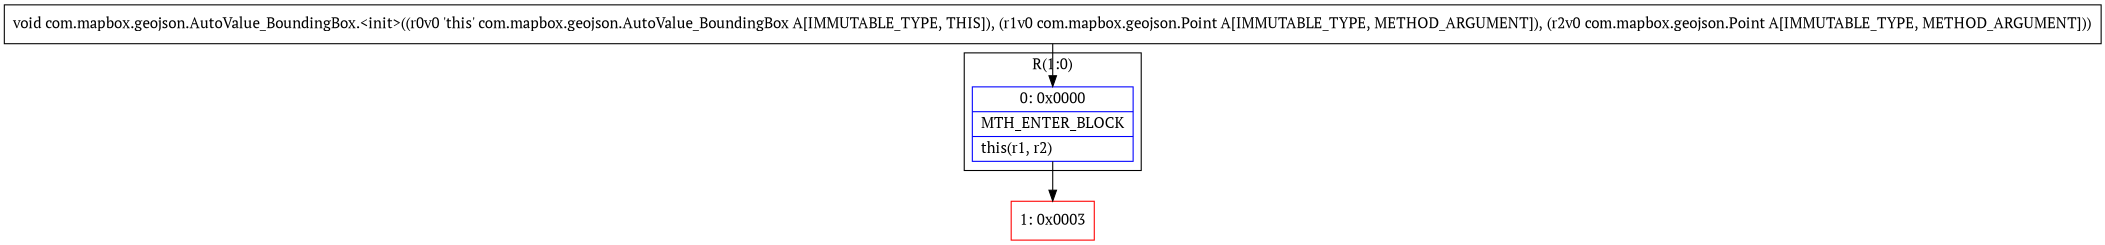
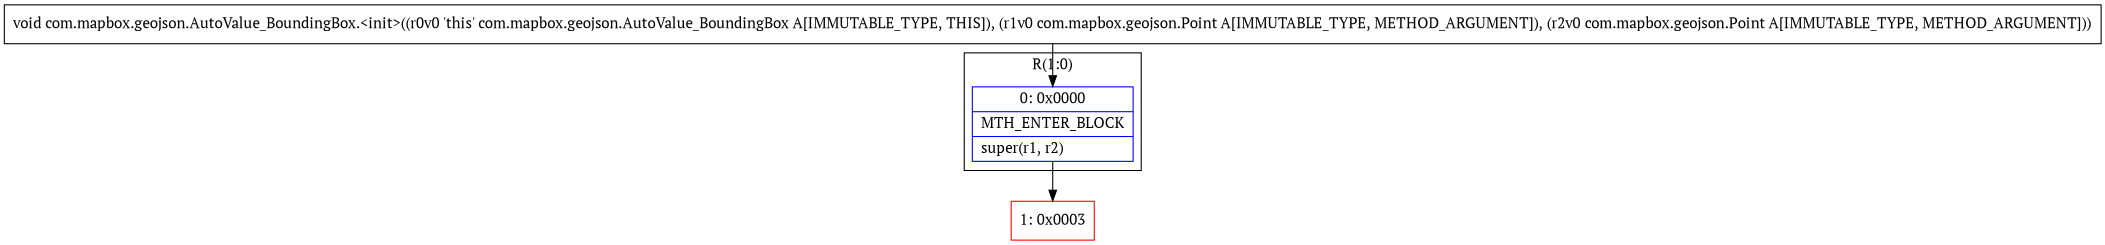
node "0: 0x0000": text "this(r1, r2)" -> "super(r1, r2)"
